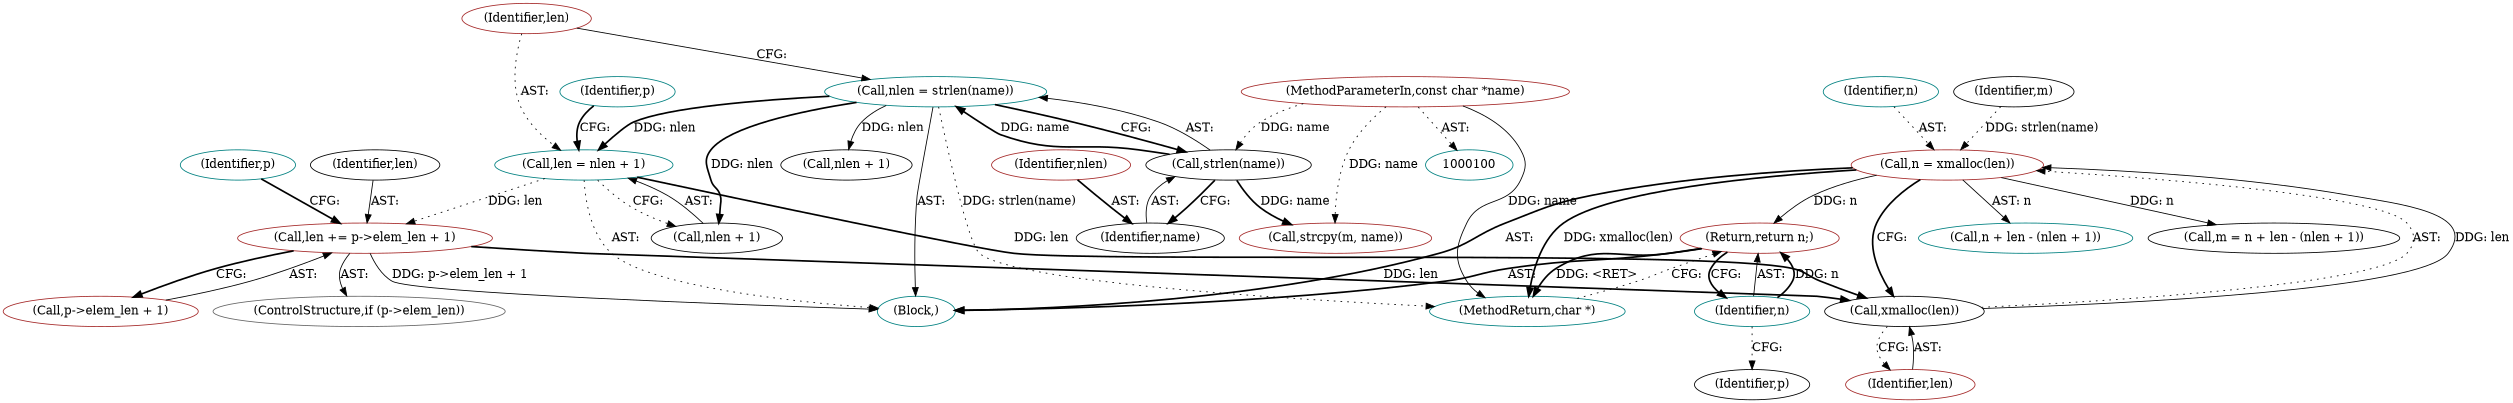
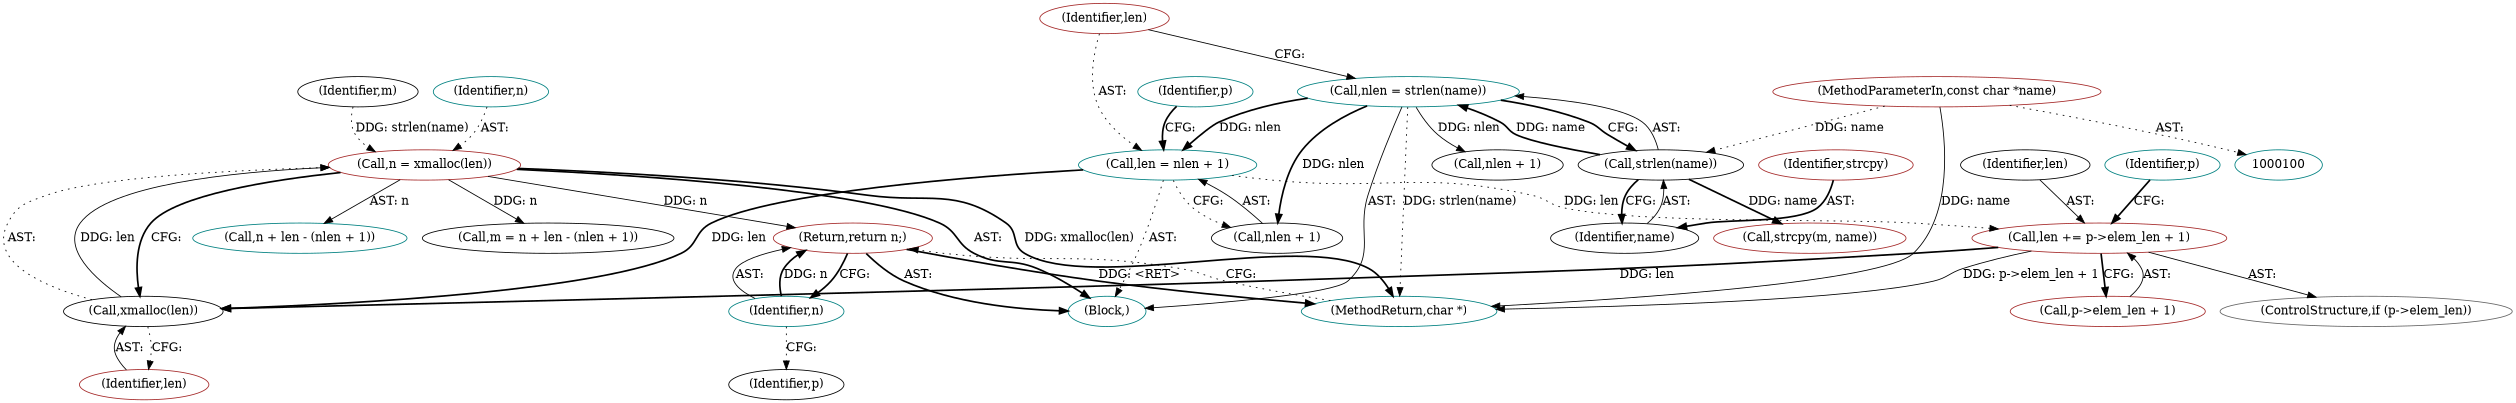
edge "(MethodParameterIn,const char *name)" -> "(Call,strcpy(m, name))": removed, label "DDG: name"
node "(Identifier,nlen)": label "(Identifier,nlen)" -> "(Identifier,strcpy)"
edge "(Call,len += p->elem_len + 1)" -> "(Block,)": now "(Call,len += p->elem_len + 1)" -> "(MethodReturn,char *)"
